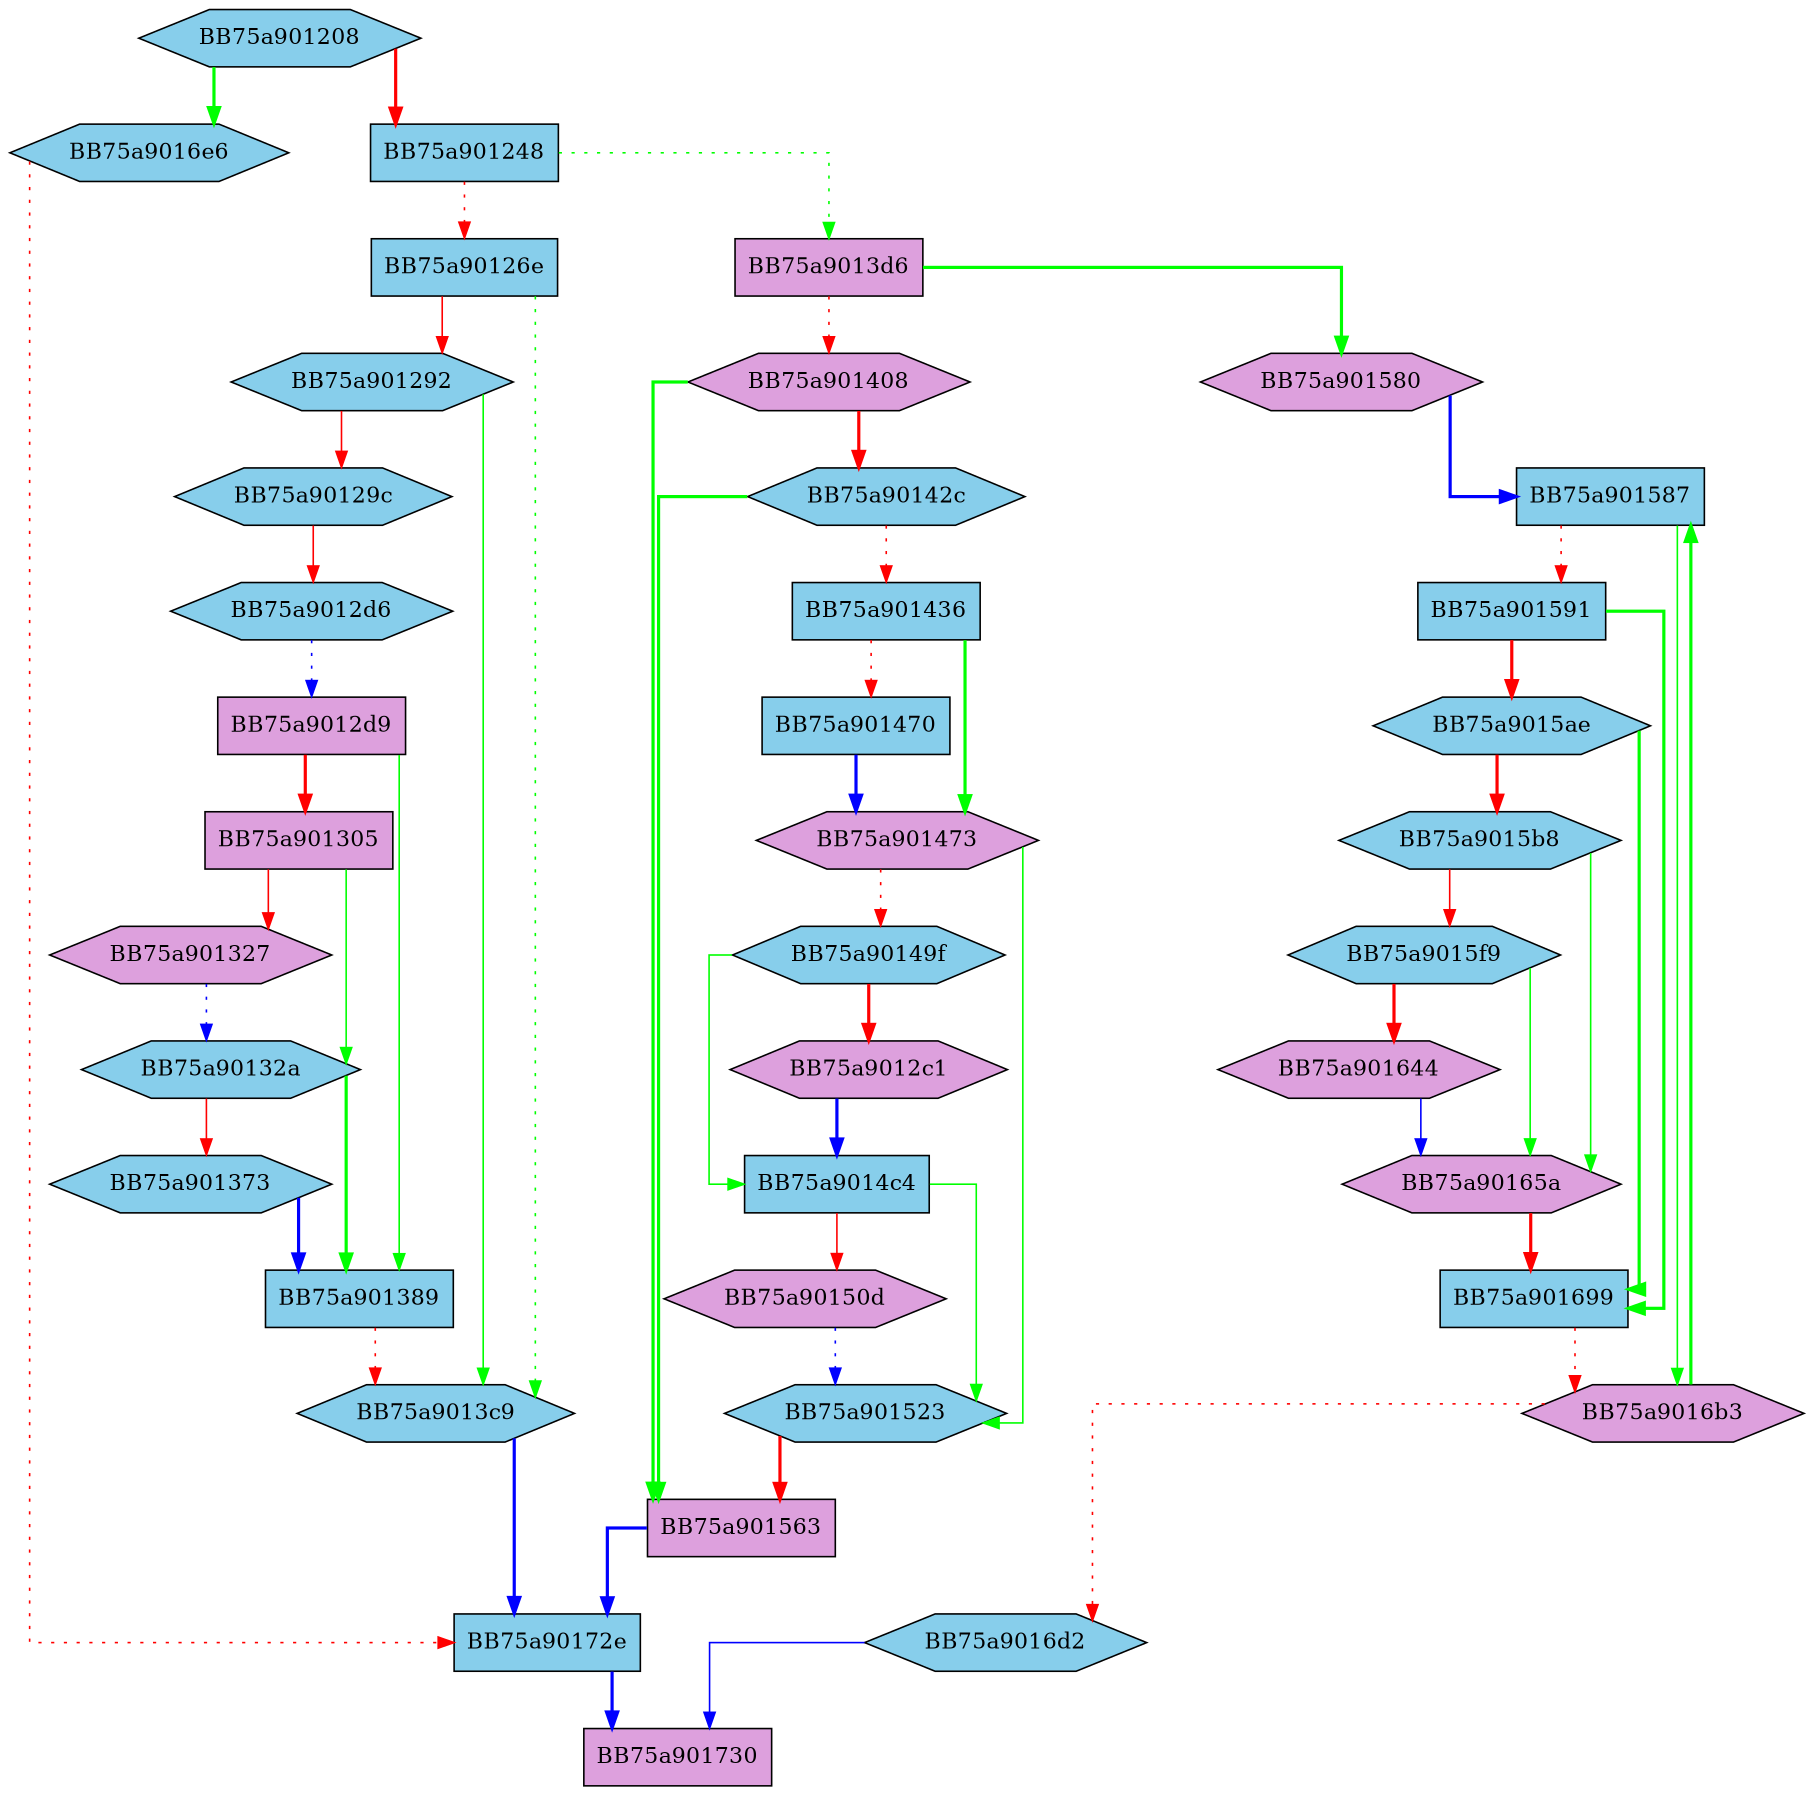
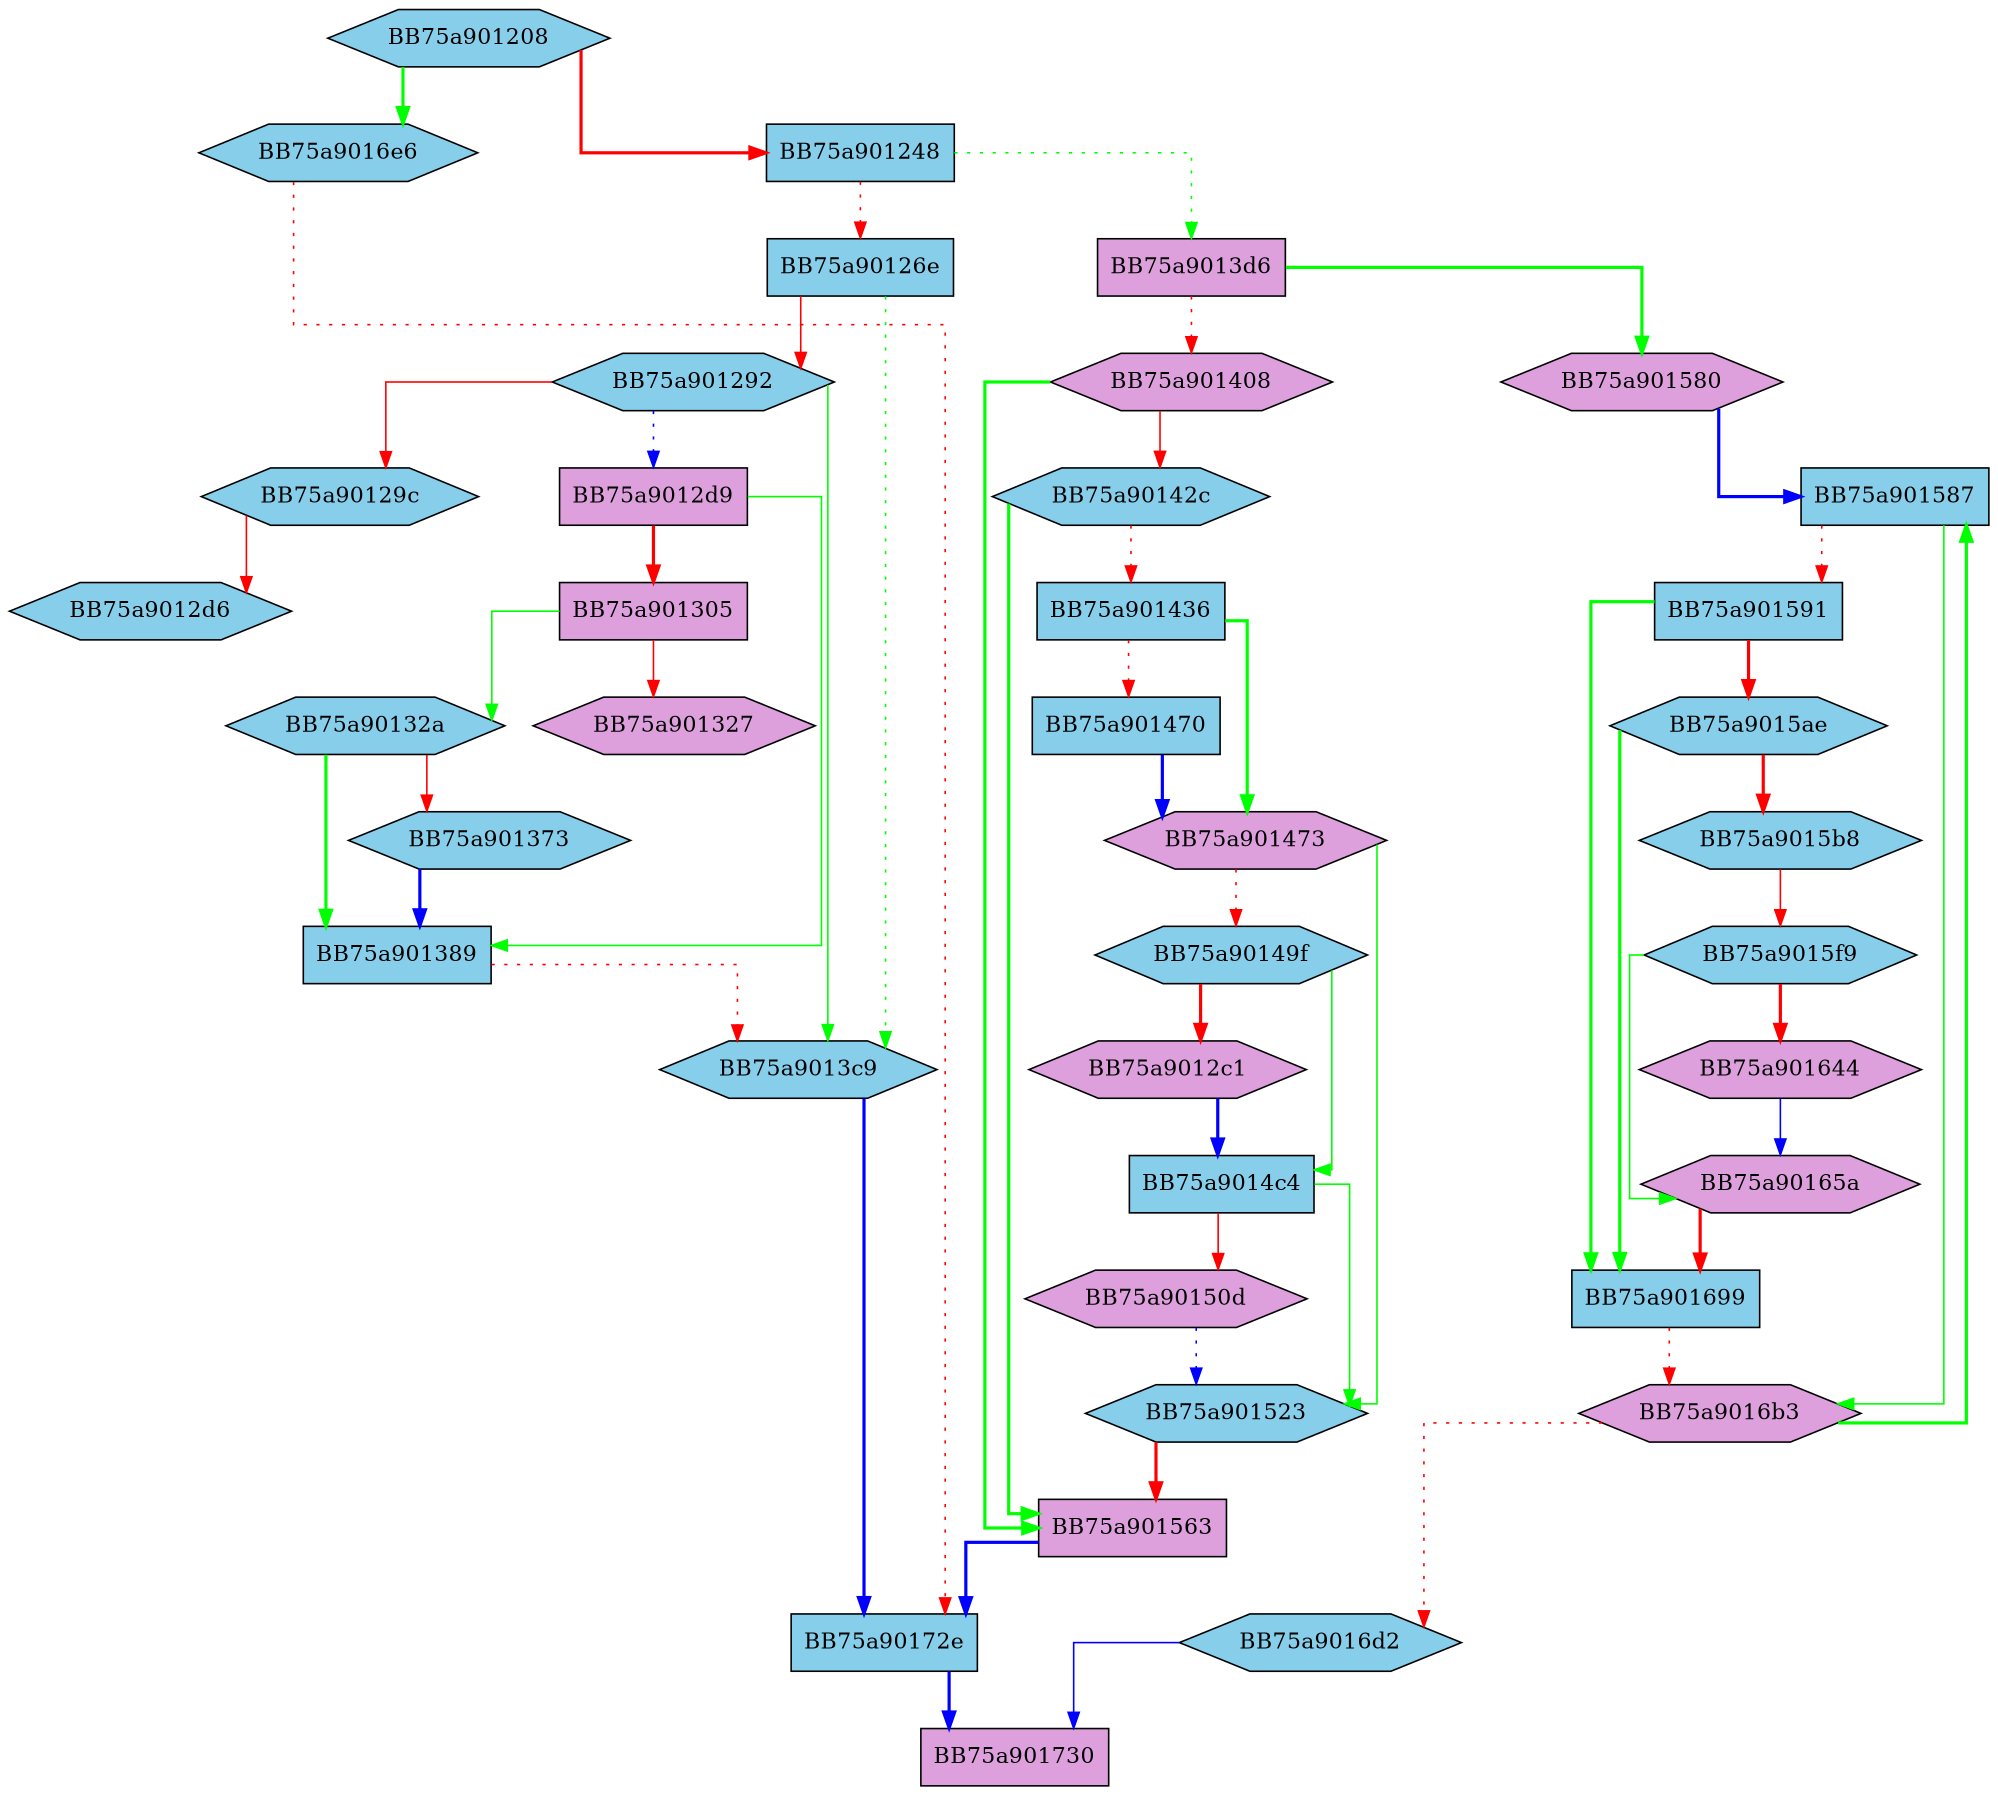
edge "BB75a901408" -> "BB75a90142c": style bold -> solid
edge "BB75a9012d6" -> "BB75a9012d9": now "BB75a901292" -> "BB75a9012d9"
edge "BB75a901327" -> "BB75a90132a": removed
edge "BB75a9015b8" -> "BB75a90165a": removed
